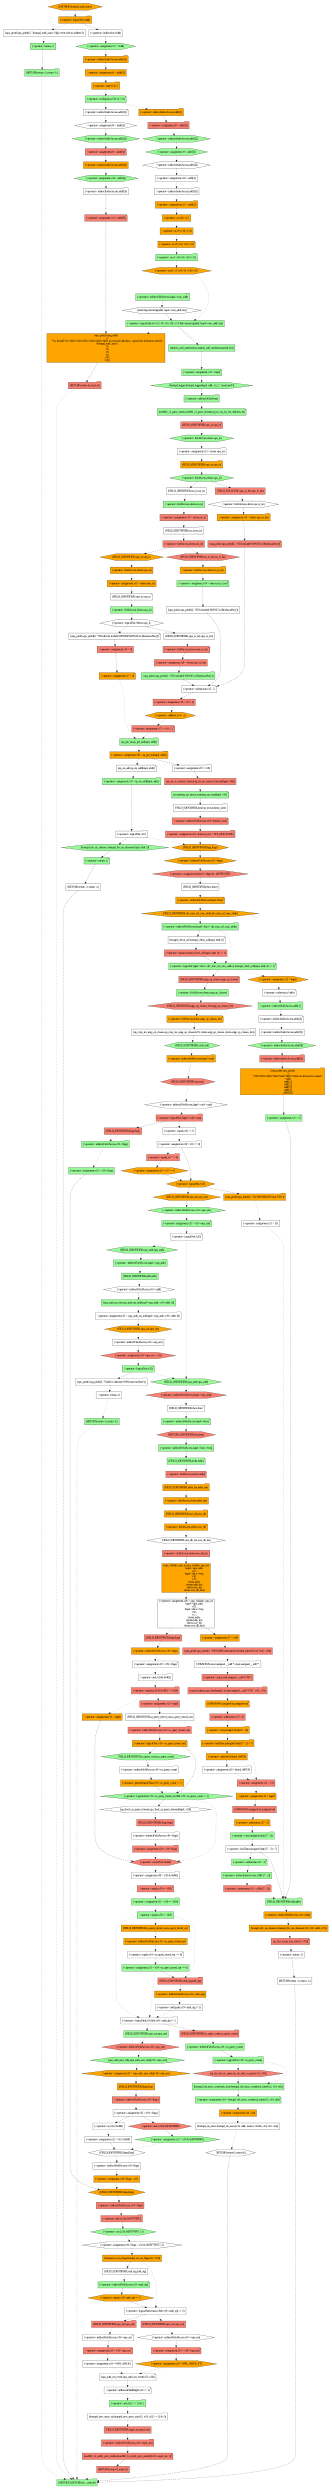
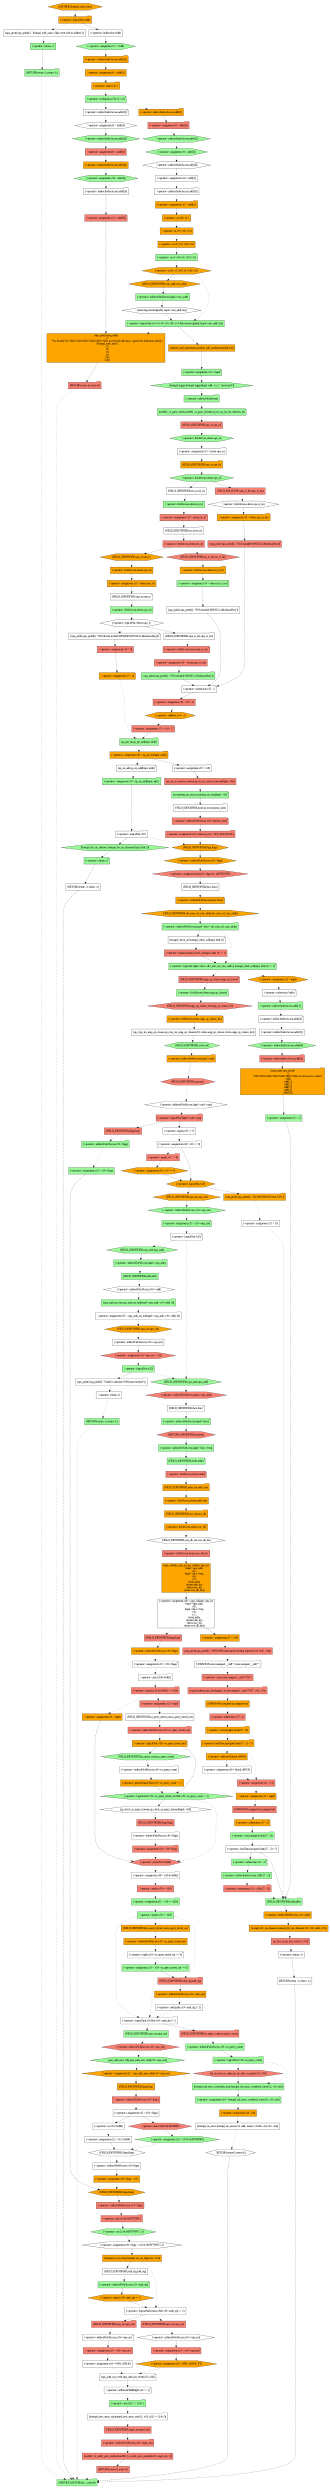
node "(FIELD_IDENTIFIER,own_addr,own_addr)": added
node "(random_add_randomness,random_add_randomness(addr, 6u))": fillcolor palegreen -> orange
edge "(<operator>.fieldAccess,elems.wpa_ie_len)" -> "(<operator>.assignment,v14 = elems.wpa_ie_len)": removed
